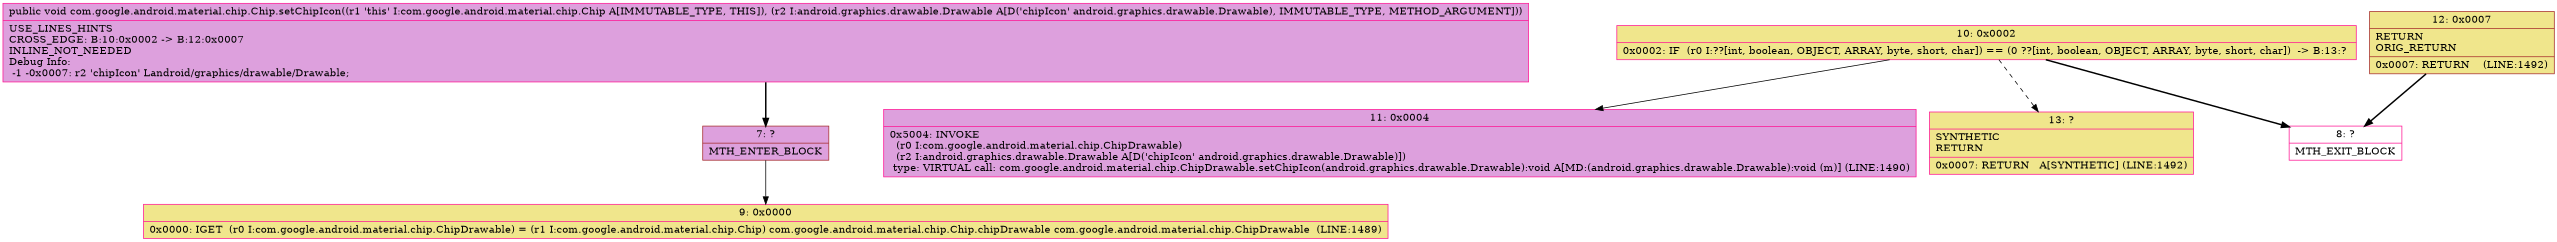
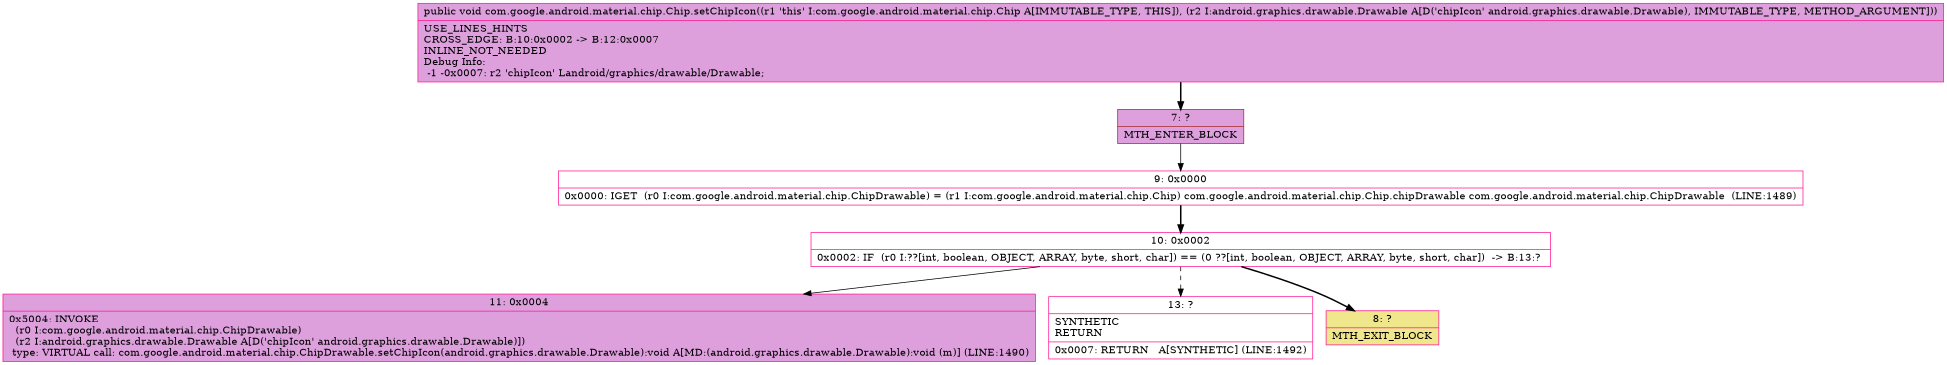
node "10: 0x0002": fillcolor khaki -> white
node "12: 0x0007": removed
node "13: ?": fillcolor khaki -> white
node "8: ?": fillcolor white -> khaki
edge "9: 0x0000" -> "10: 0x0002": added
node "9: 0x0000": fillcolor khaki -> white
